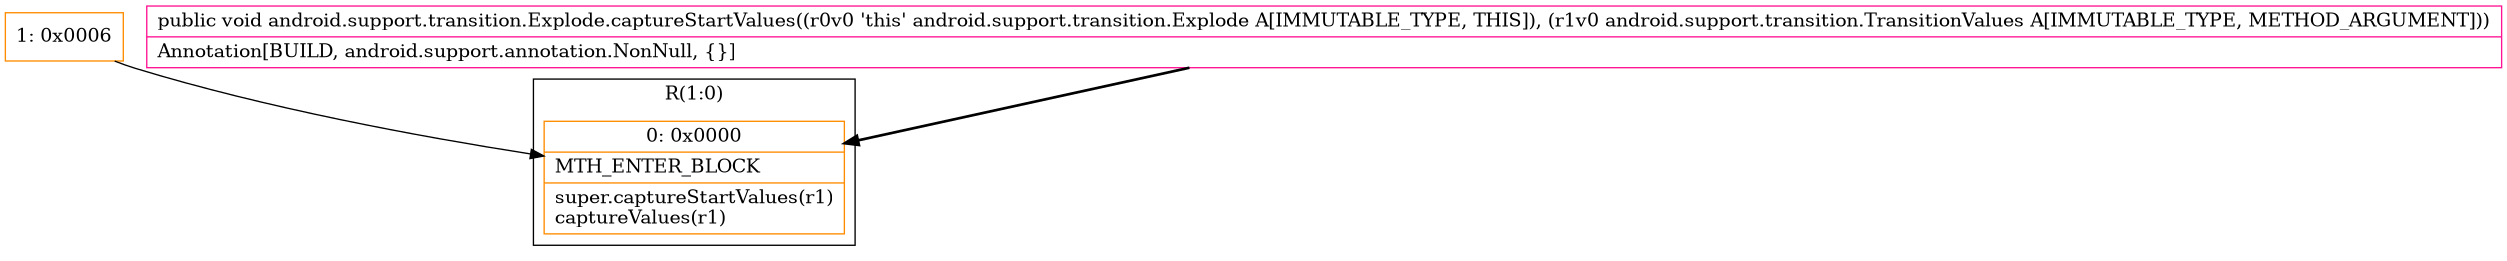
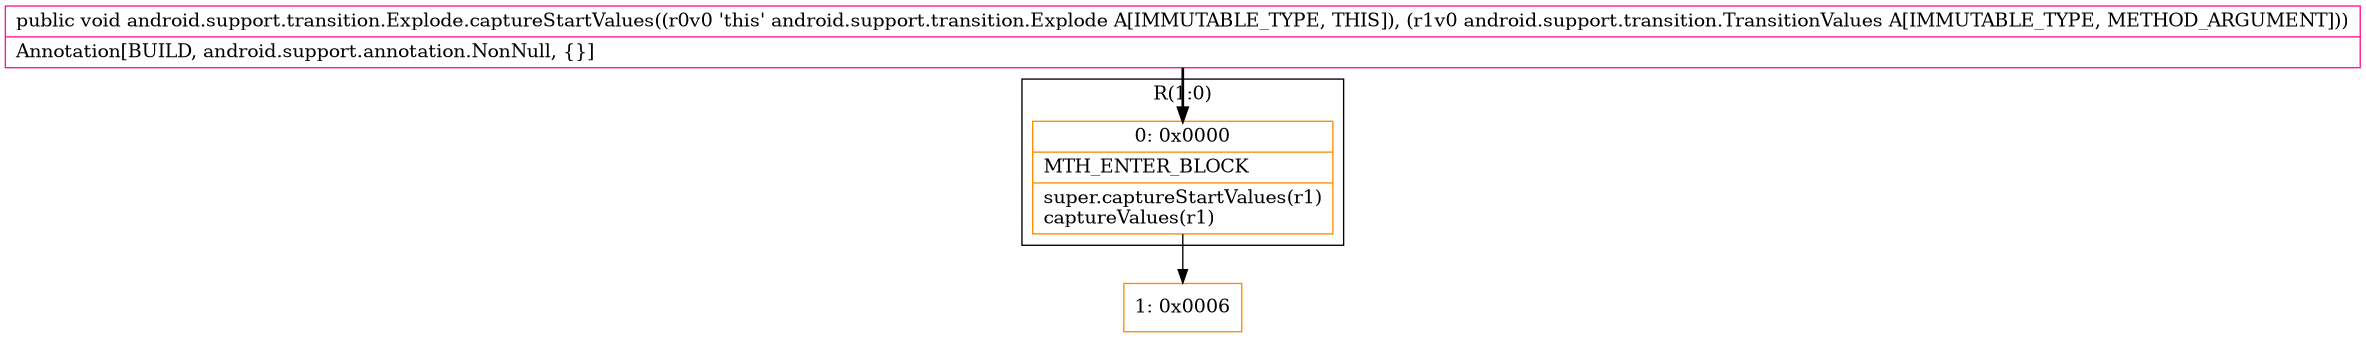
edge "1: 0x0006" -> "0: 0x0000": reversed
